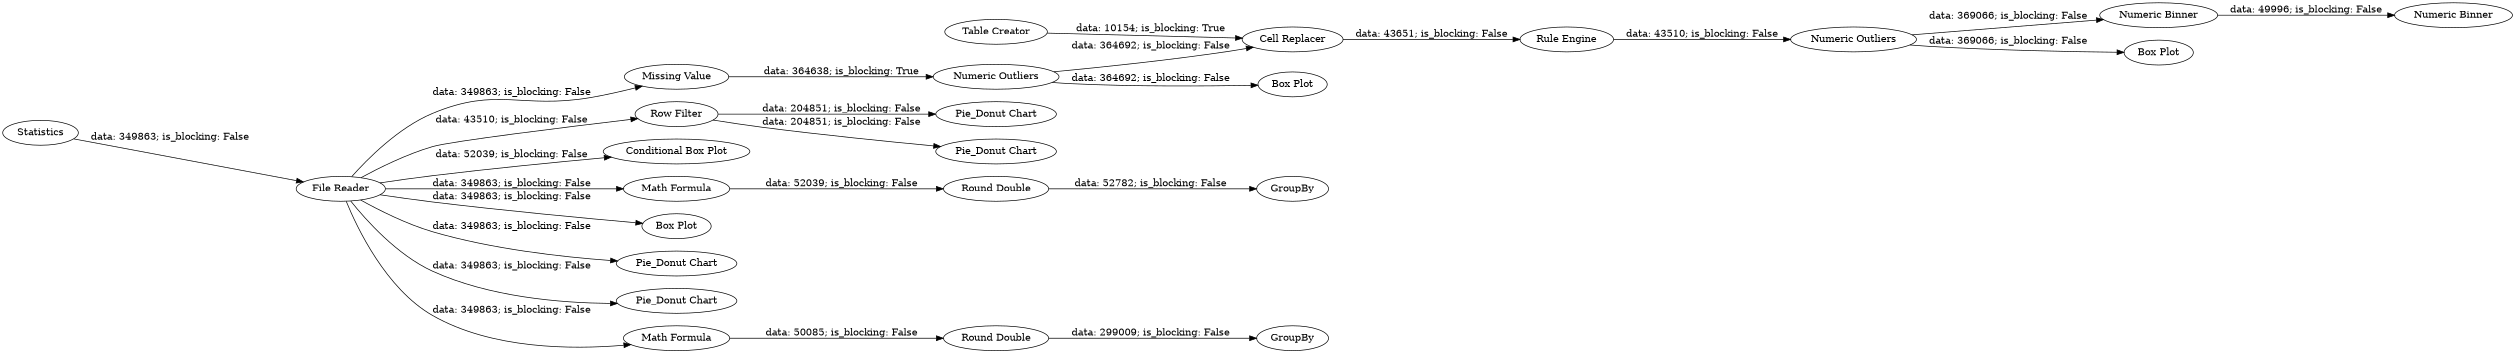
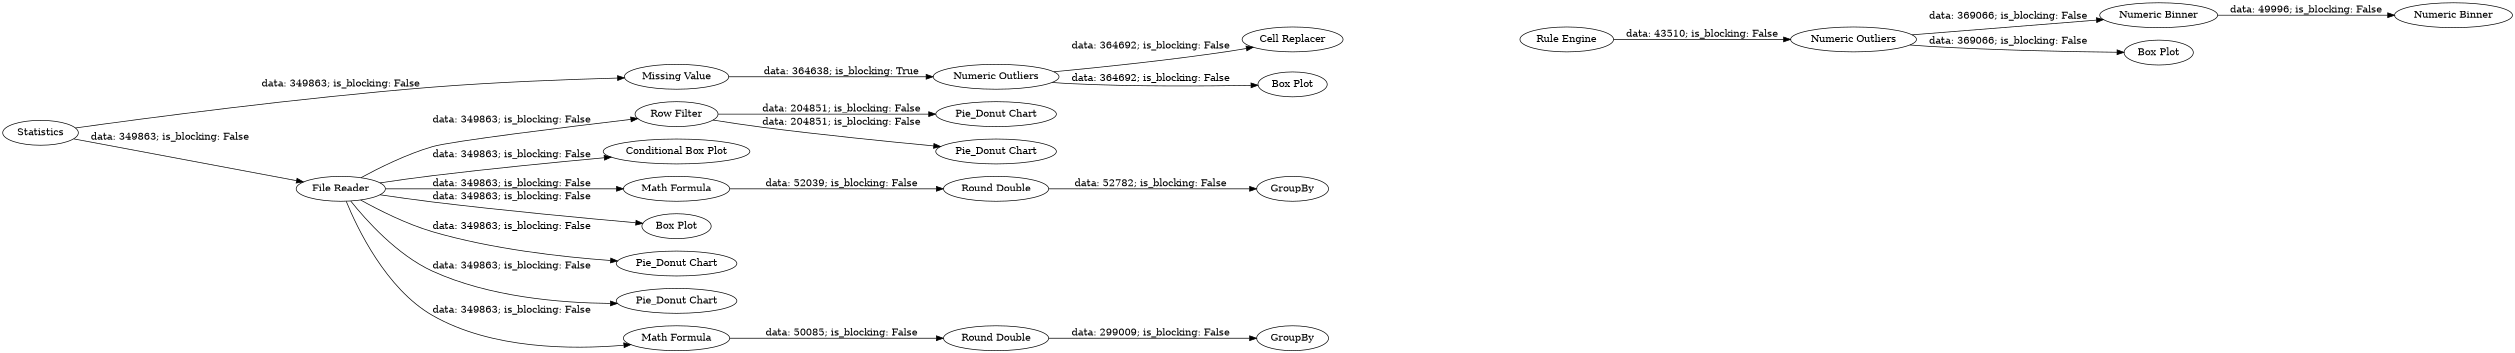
node "Table Creator": removed
edge "Cell Replacer" -> "Rule Engine": removed, label "data: 43651; is_blocking: False"
edge "File Reader" -> "Missing Value": now "Statistics" -> "Missing Value"
edge "File Reader" -> "Row Filter": label "data: 43510; is_blocking: False" -> "data: 349863; is_blocking: False"
edge "File Reader" -> "Conditional Box Plot": label "data: 52039; is_blocking: False" -> "data: 349863; is_blocking: False"
